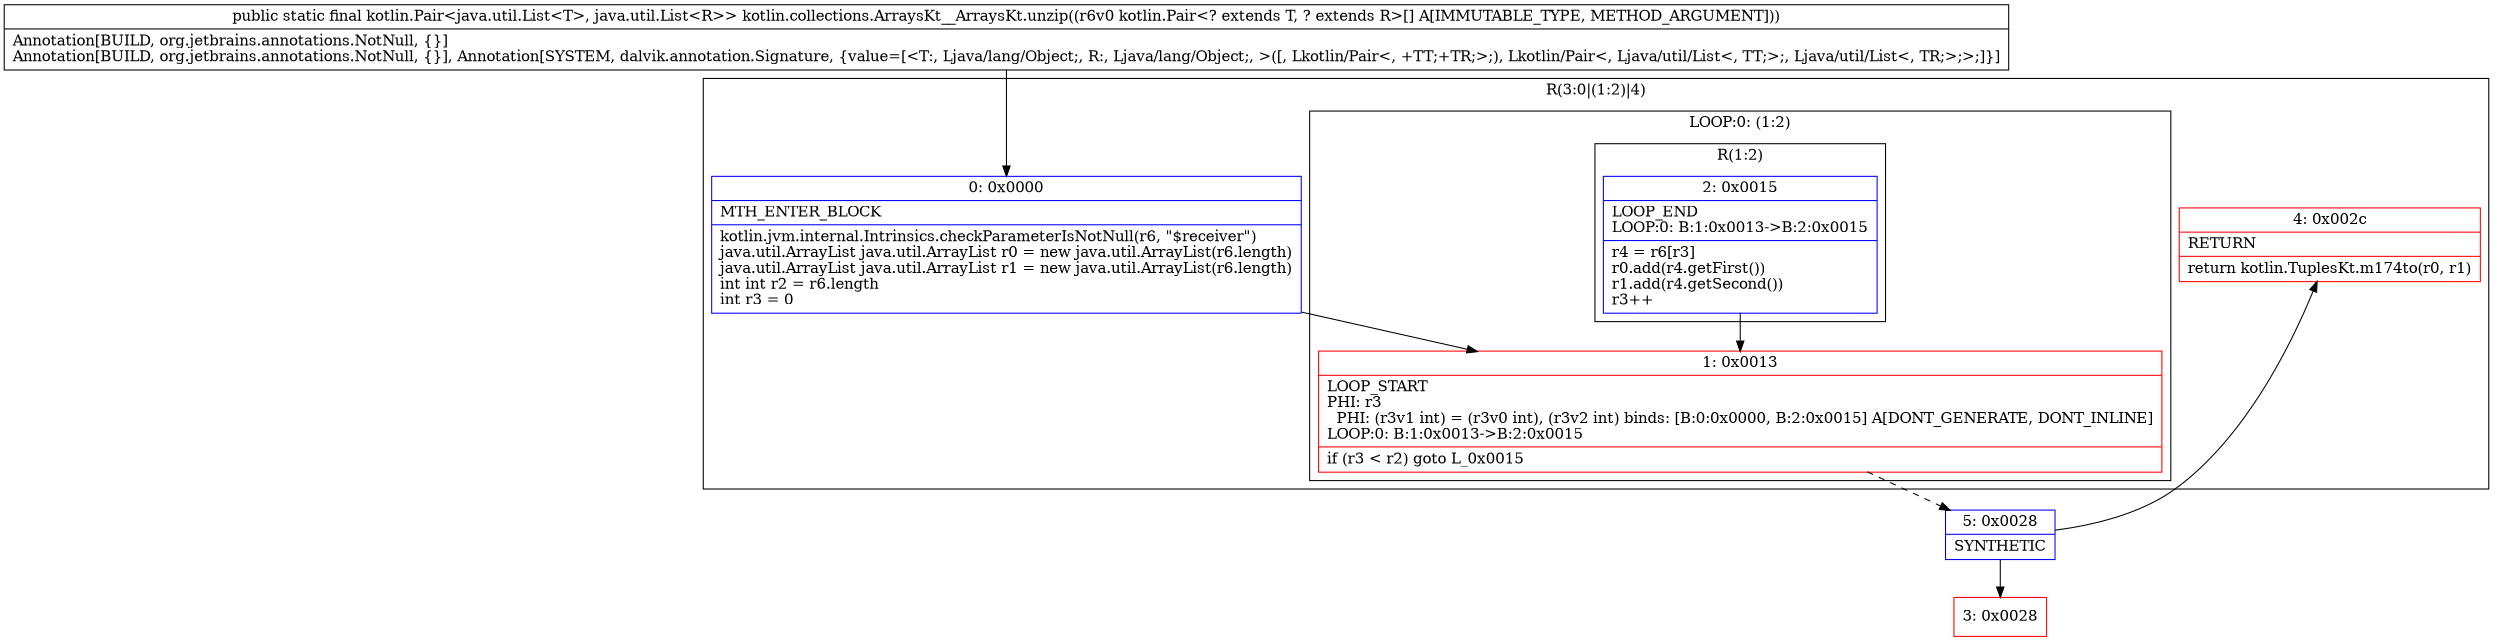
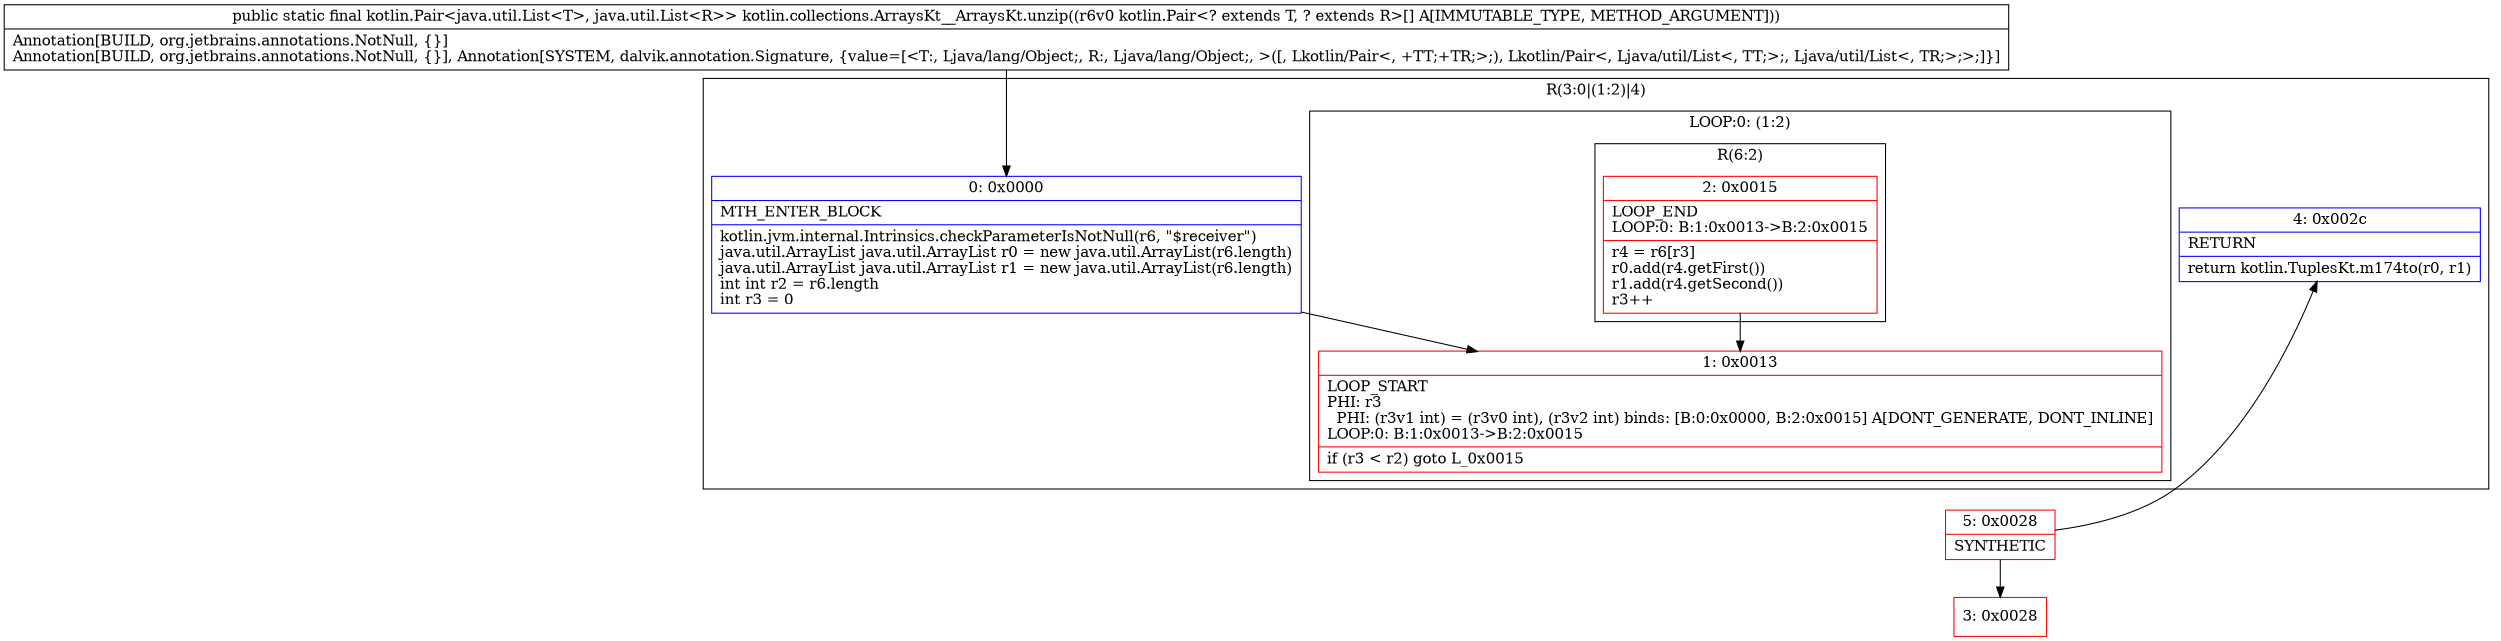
cluster "R(1:2)": label "R(1:2)" -> "R(6:2)"
node "2: 0x0015": color blue -> red
node "4: 0x002c": color red -> blue
edge "1: 0x0013" -> "5: 0x0028": removed
node "5: 0x0028": color blue -> red
